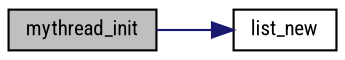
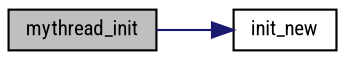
node "list_new": label "list_new" -> "init_new"
